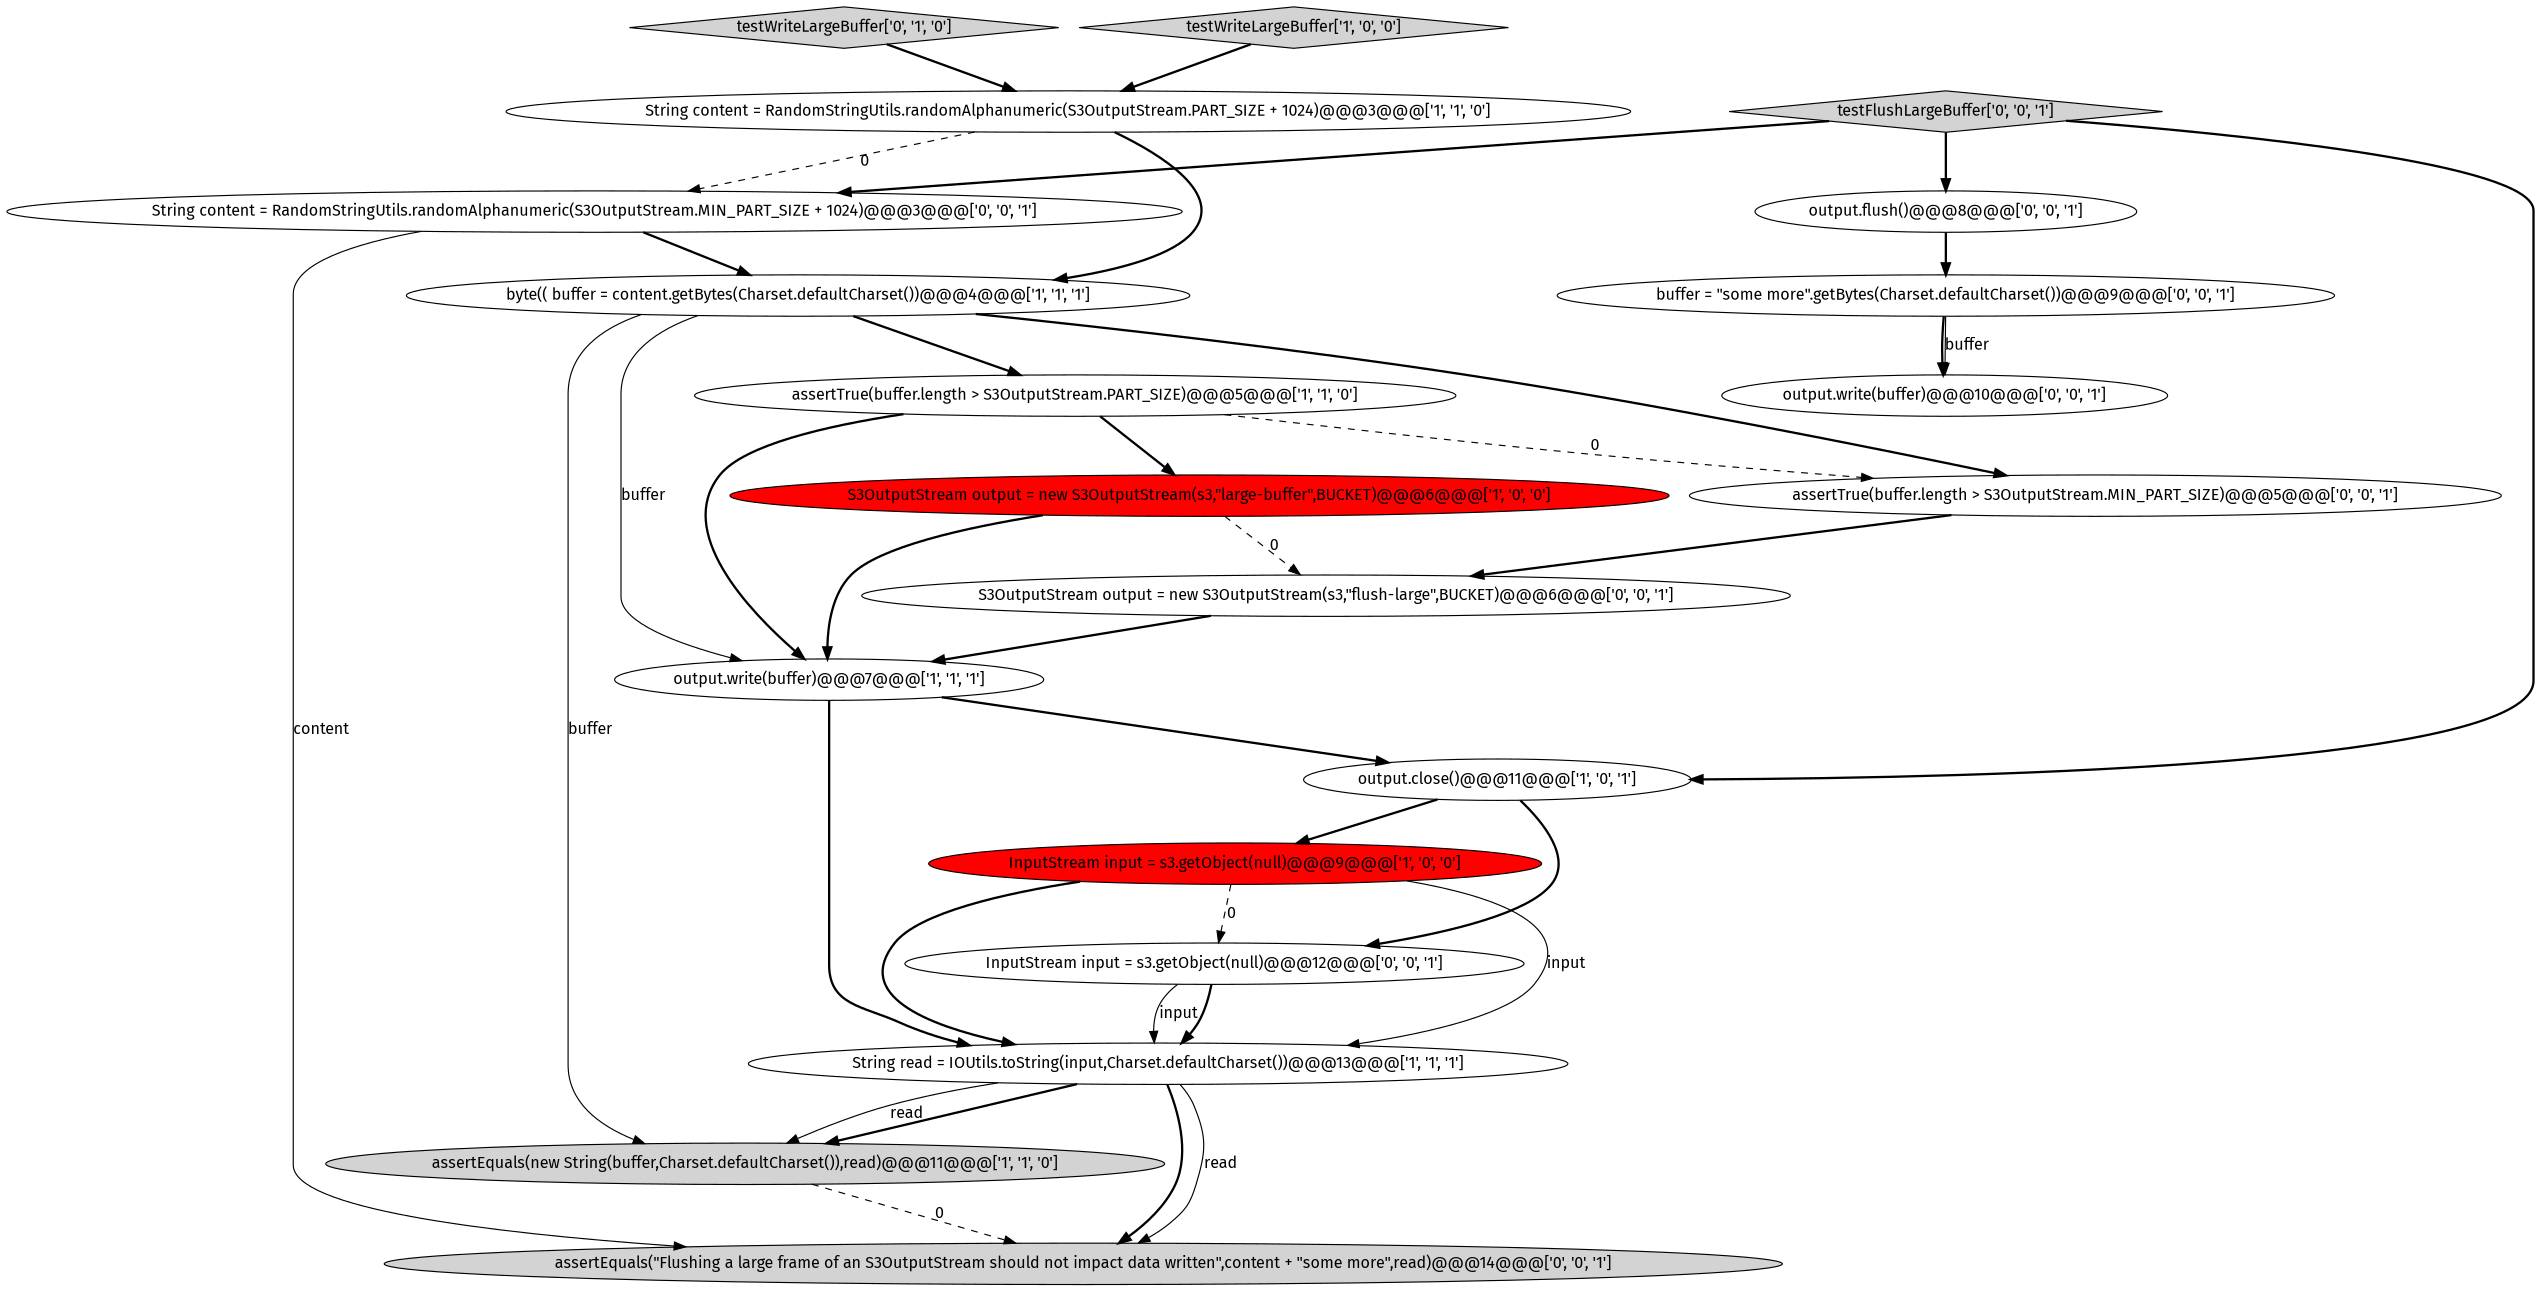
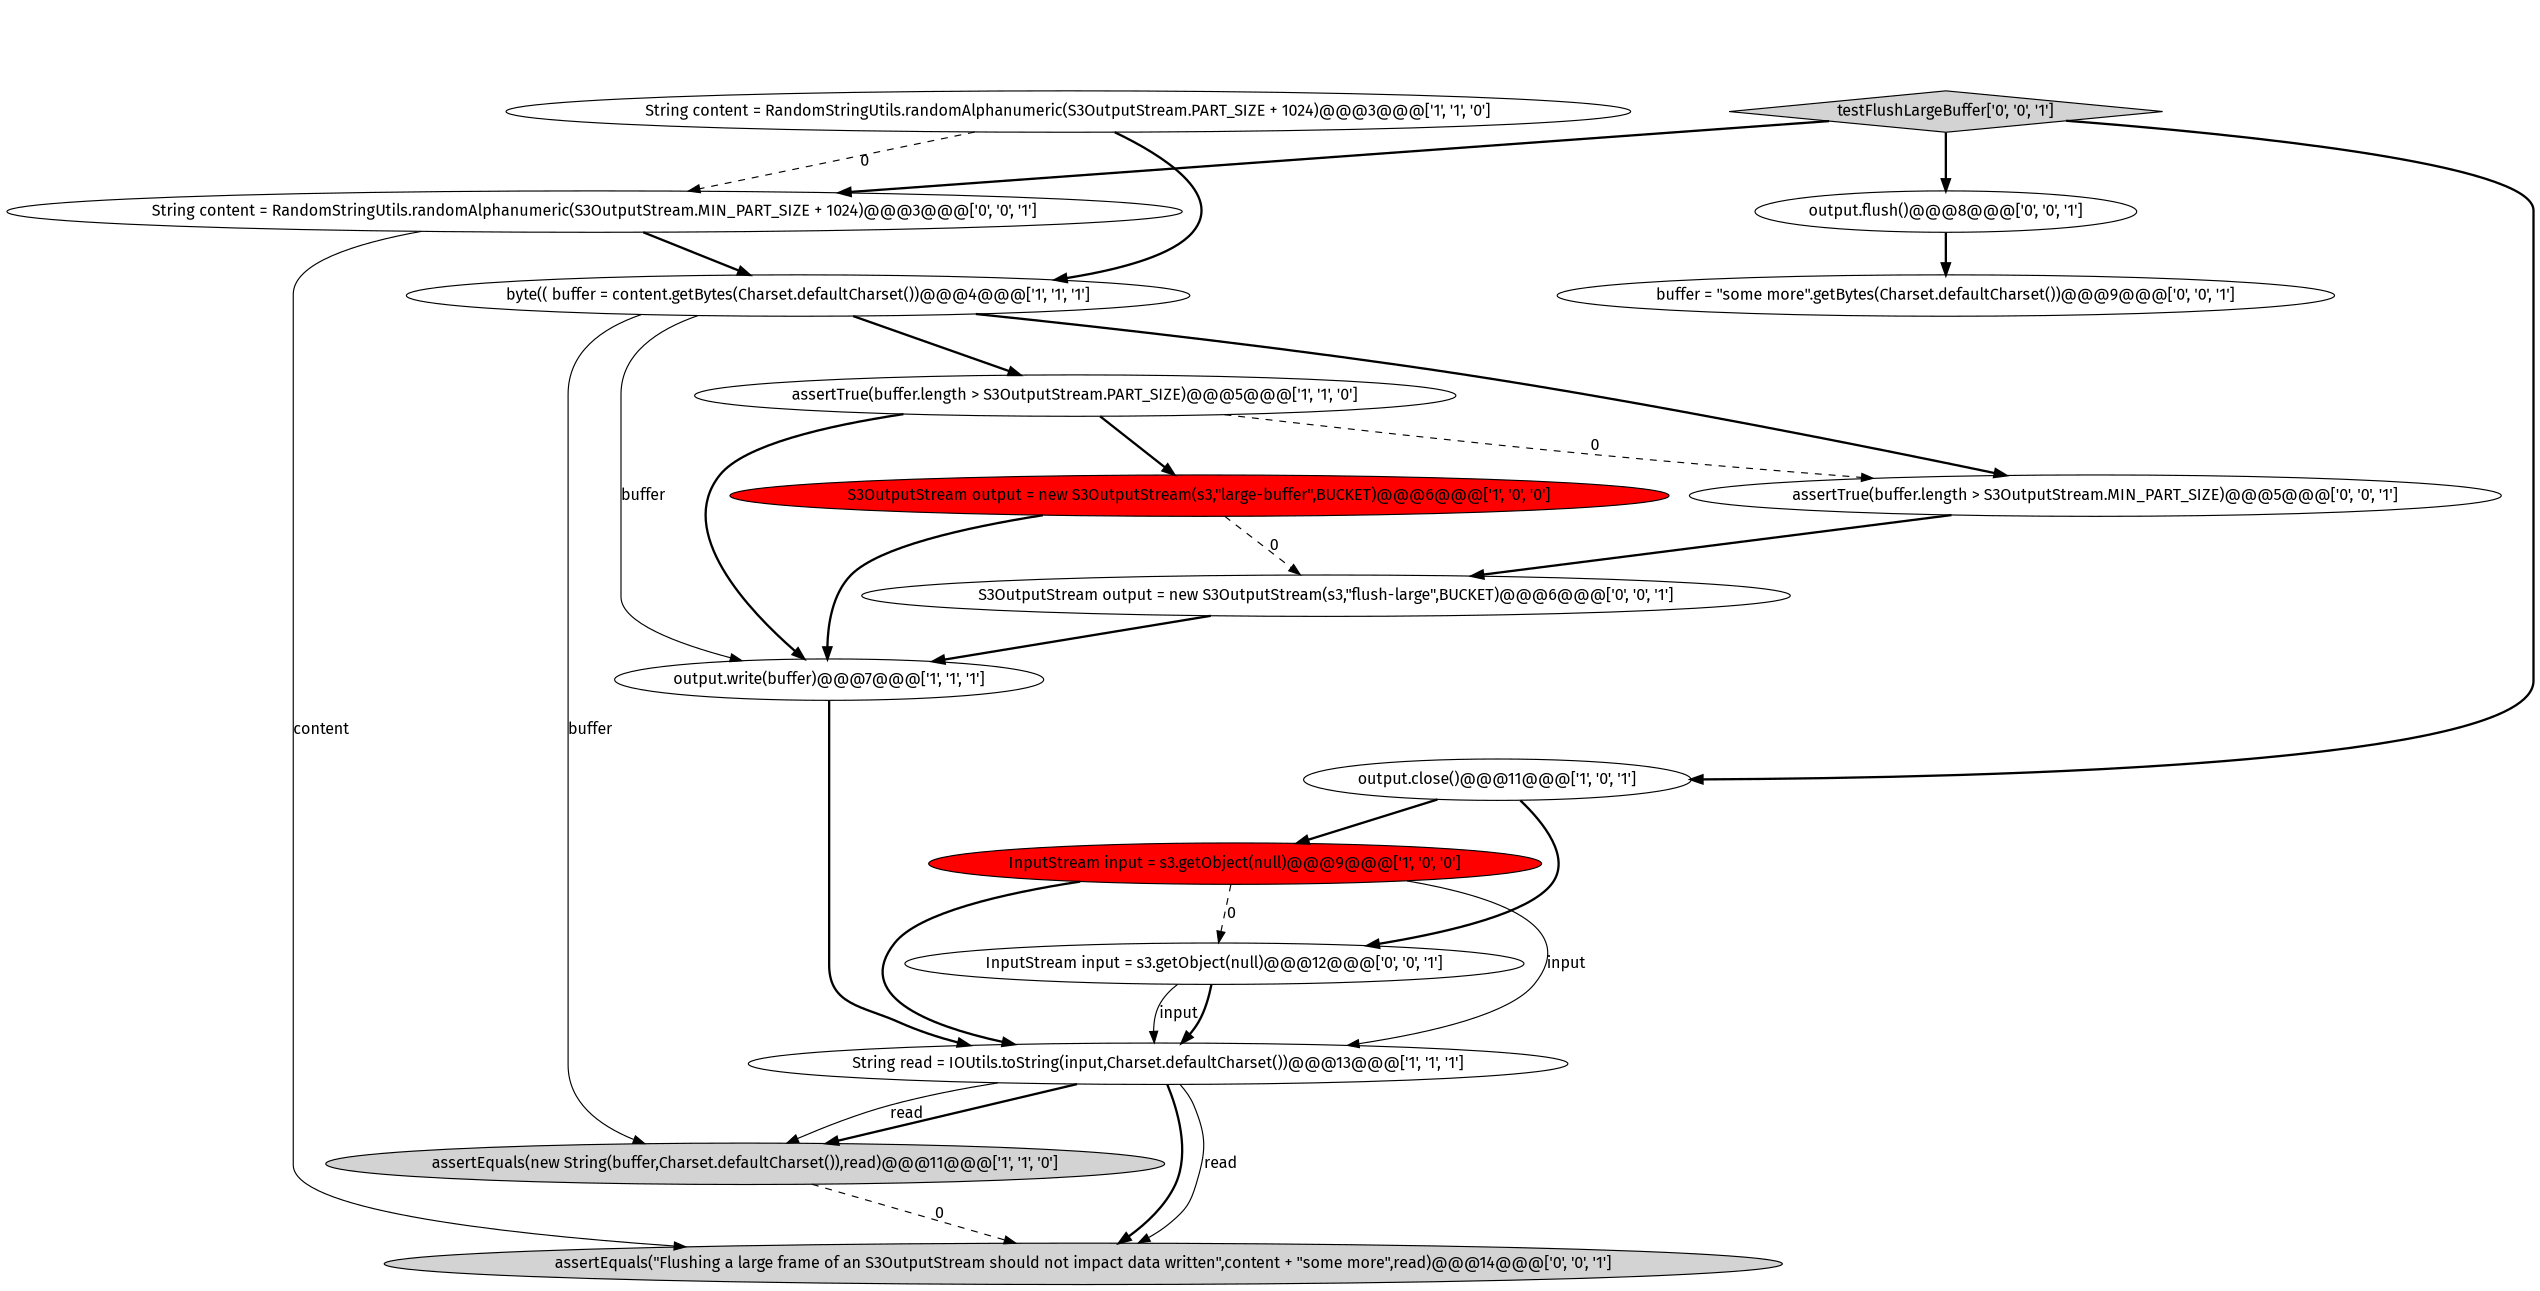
node "testWriteLargeBuffer['0', '1', '0']": removed
node "testWriteLargeBuffer['1', '0', '0']": removed
node "output.write(buffer)@@@10@@@['0', '0', '1']": removed
edge "output.write(buffer)@@@7@@@['1', '1', '1']" -> "output.close()@@@11@@@['1', '0', '1']": removed
